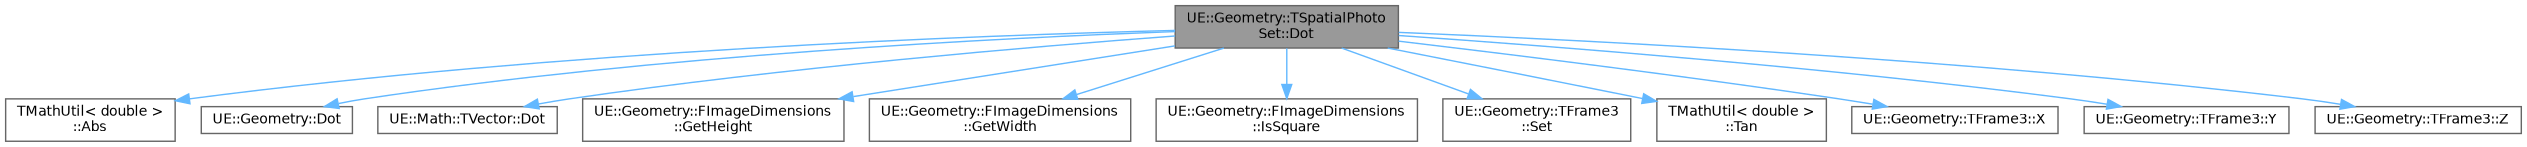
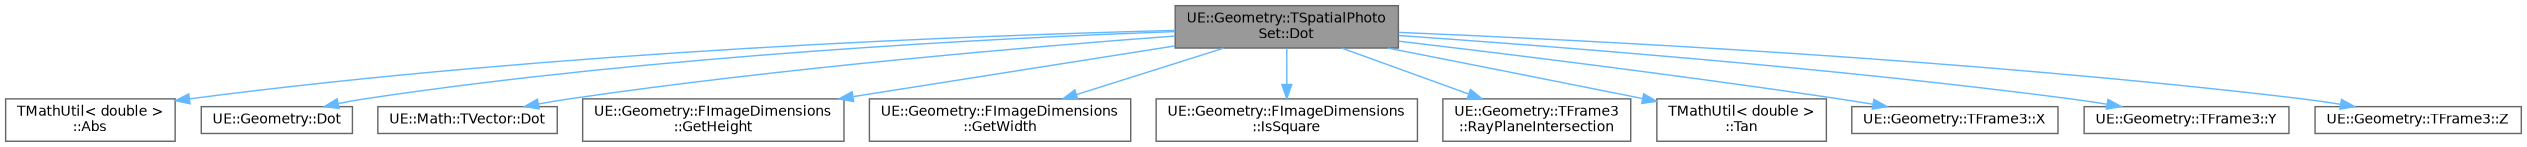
node "UE::Geometry::TFrame3 ::Set": label "UE::Geometry::TFrame3 ::Set" -> "UE::Geometry::TFrame3 ::RayPlaneIntersection"
